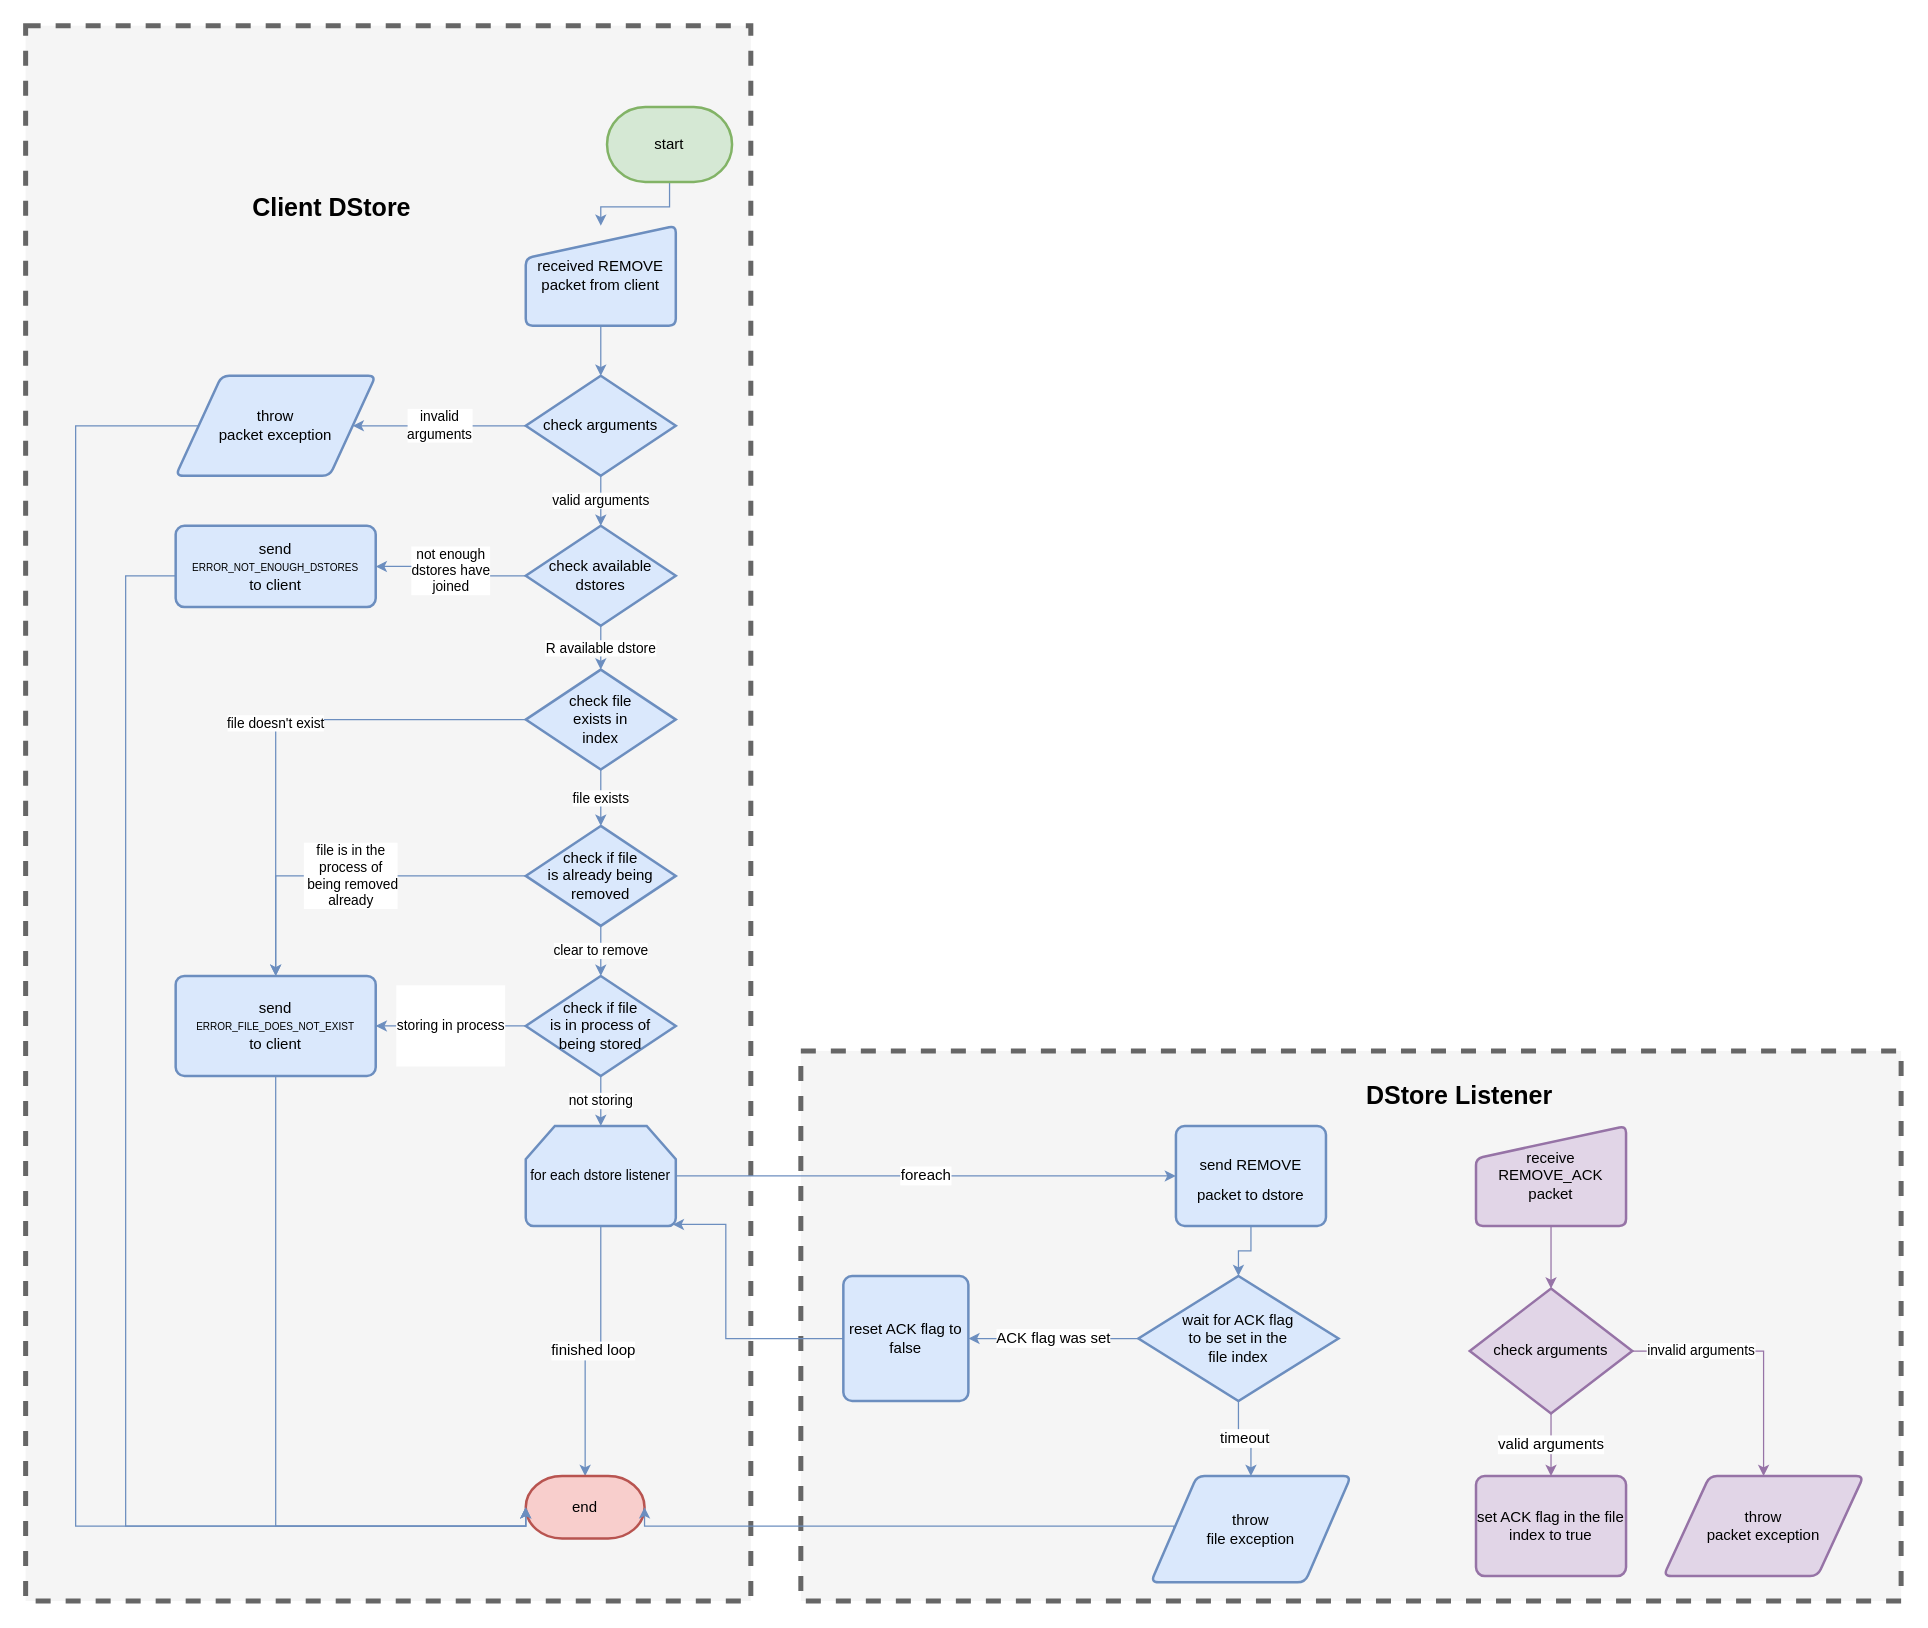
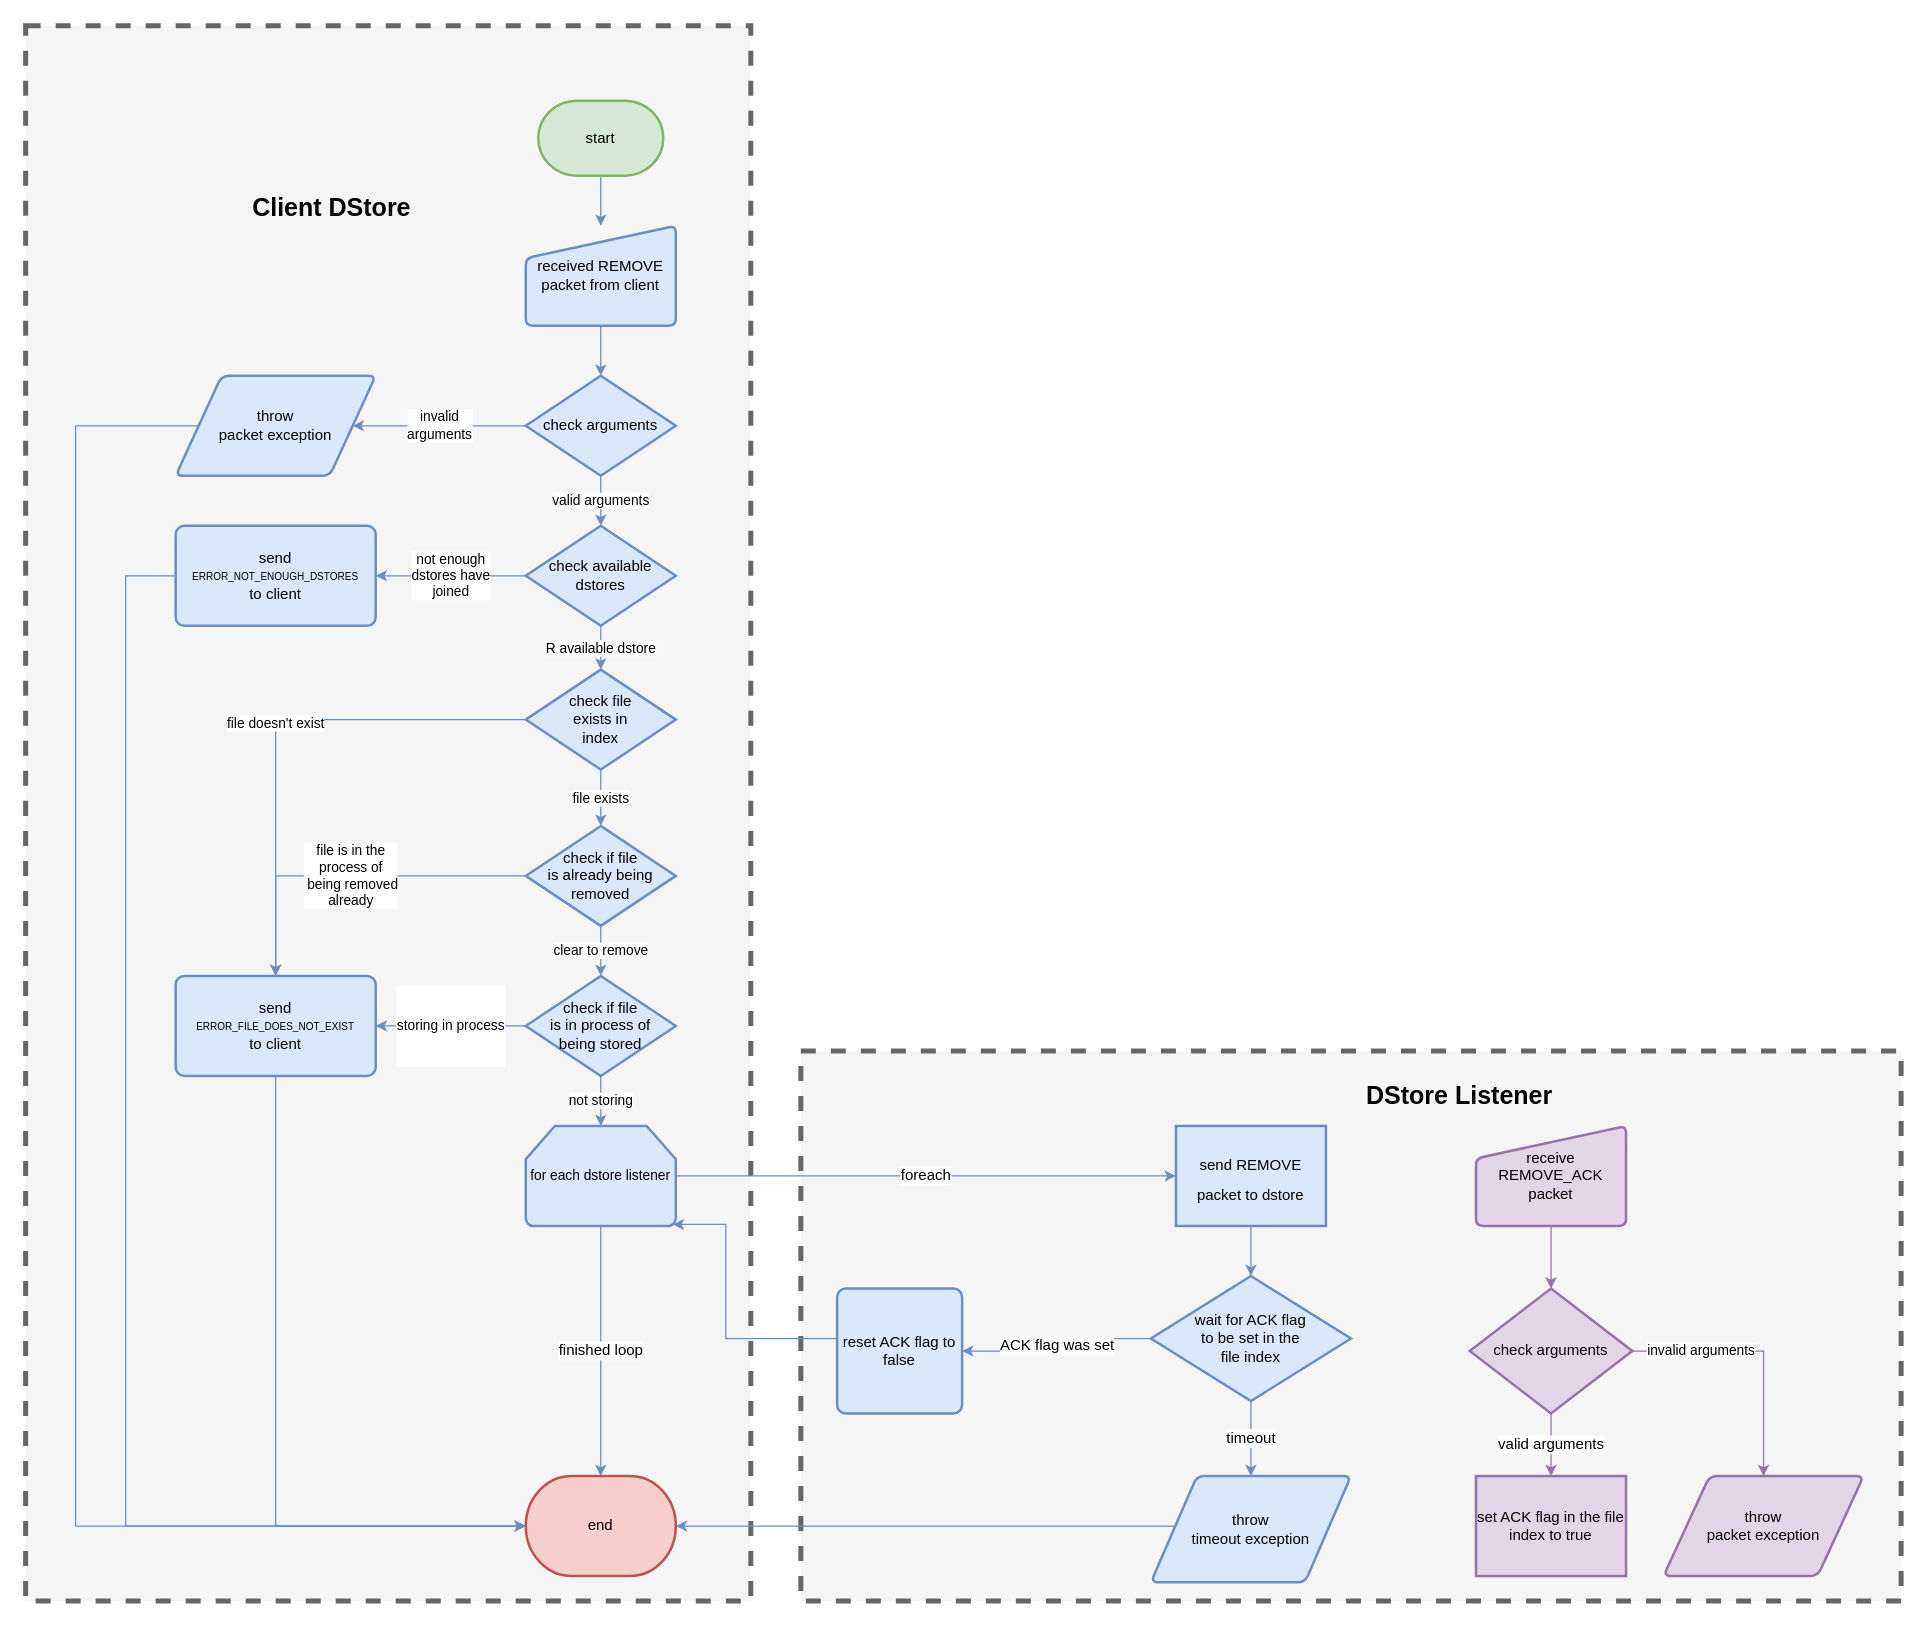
node "start": moved (669, 144) -> (601, 138)
node "send ERROR_NOT_ENOUGH_DSTORES to client": size 200x81 -> 200x100
node "send REMOVE packet to dstore": shape rounded rectangle -> rectangle
node "reset ACK flag to false": moved (906, 1338) -> (899, 1351)
node "wait for ACK flag to be set in the file index": moved (1238, 1338) -> (1251, 1338)
node "end": size 119x63 -> 150x100
node "set ACK flag in the file index to true": shape rounded rectangle -> rectangle
node "throw file exception": label "throw file exception" -> "throw timeout exception"
